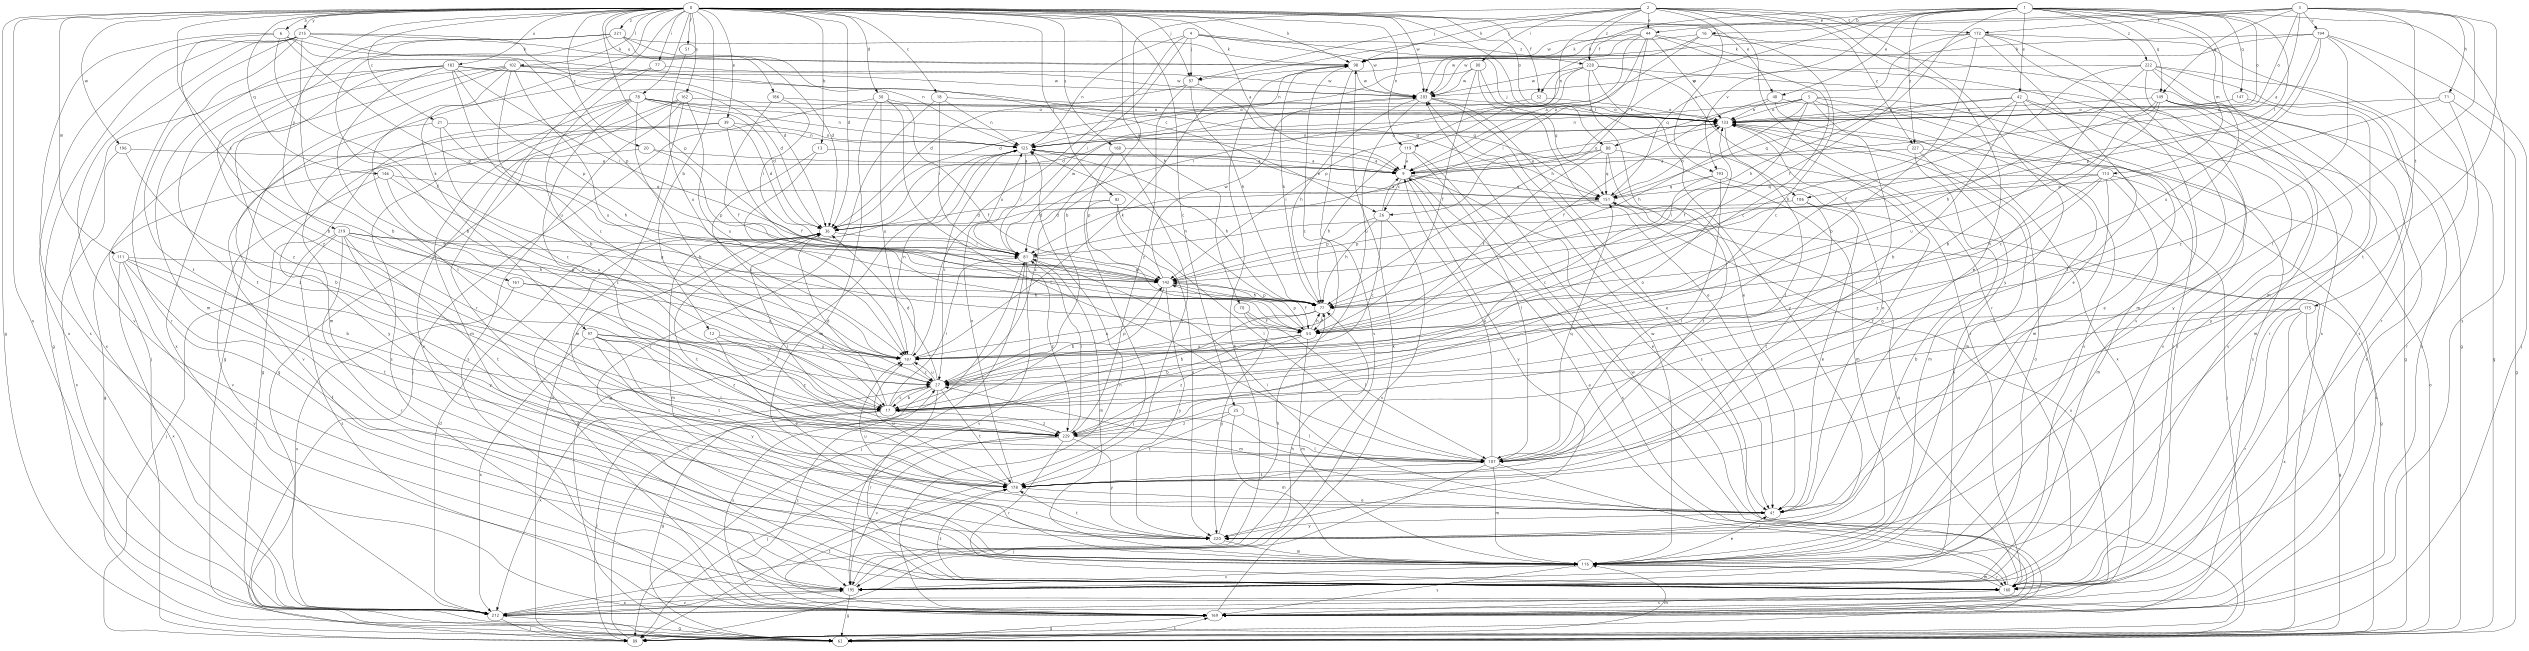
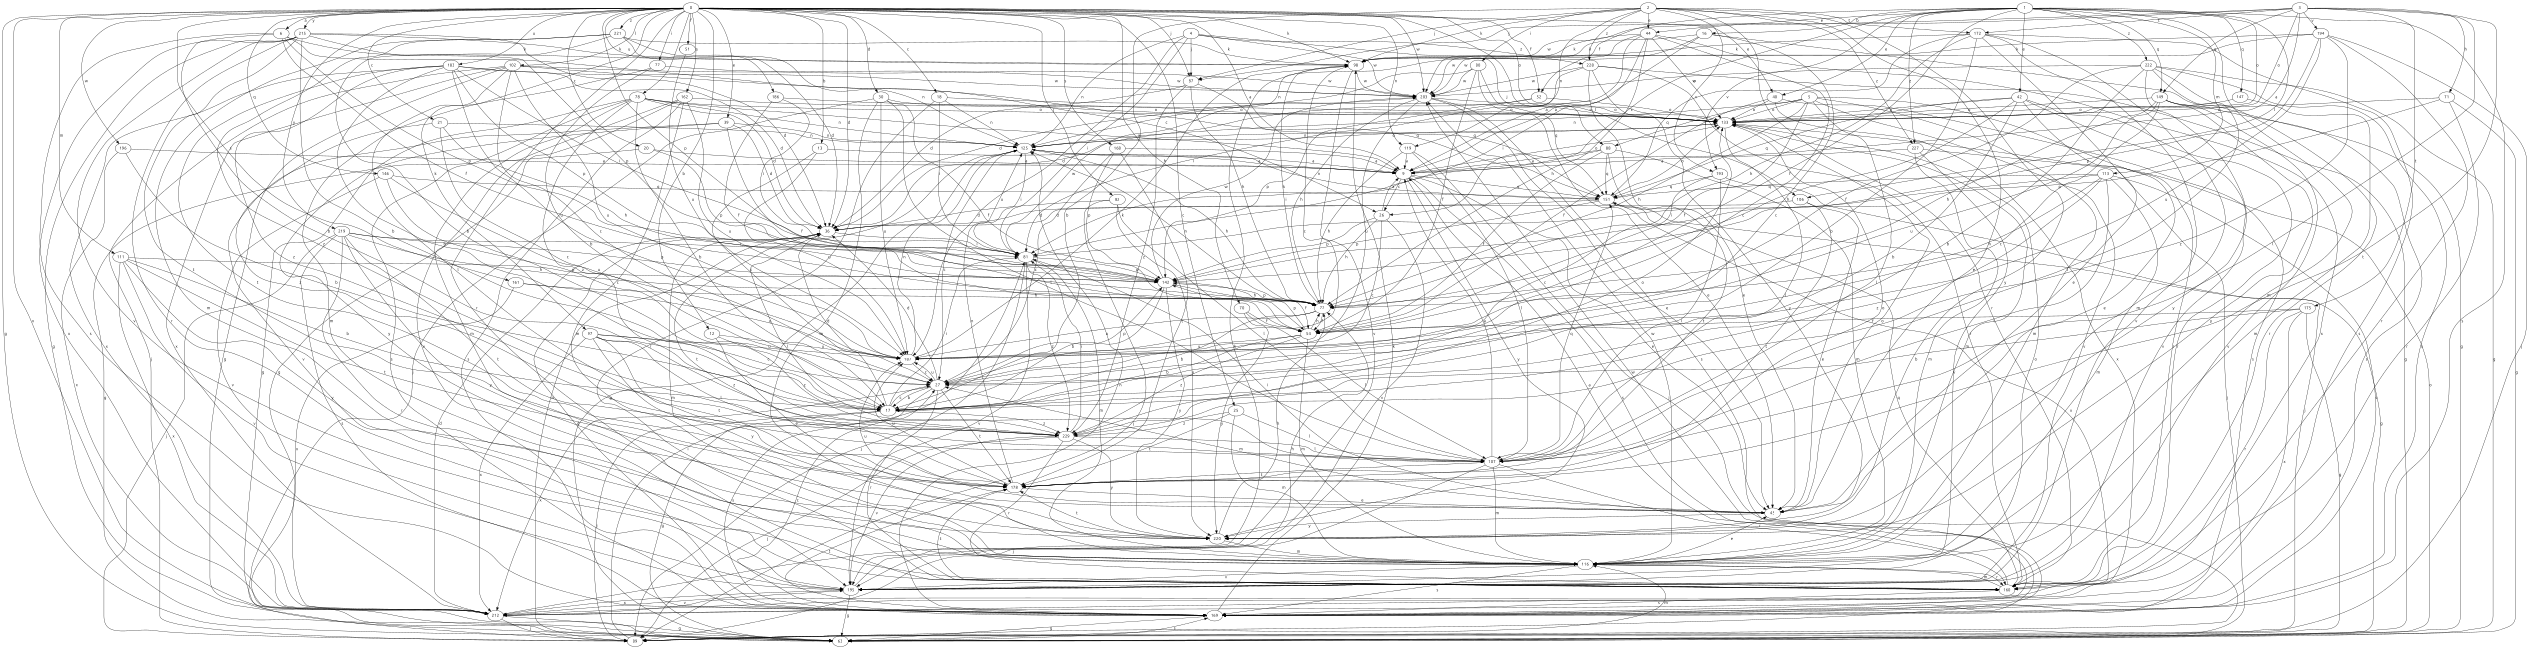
edge "228" -> "142": now "52" -> "142"
edge "6" -> "54": now "6" -> "72"
edge "111" -> "220": label "f" -> "y"
